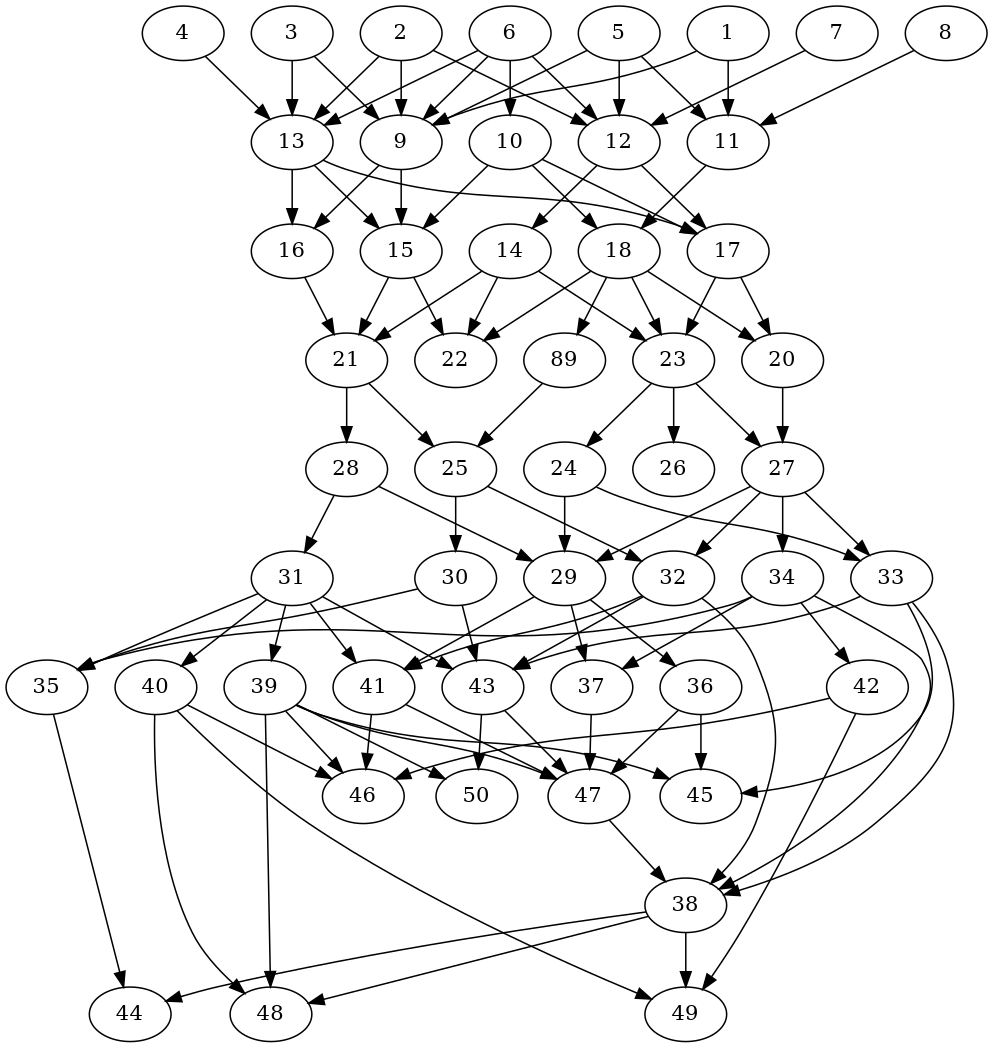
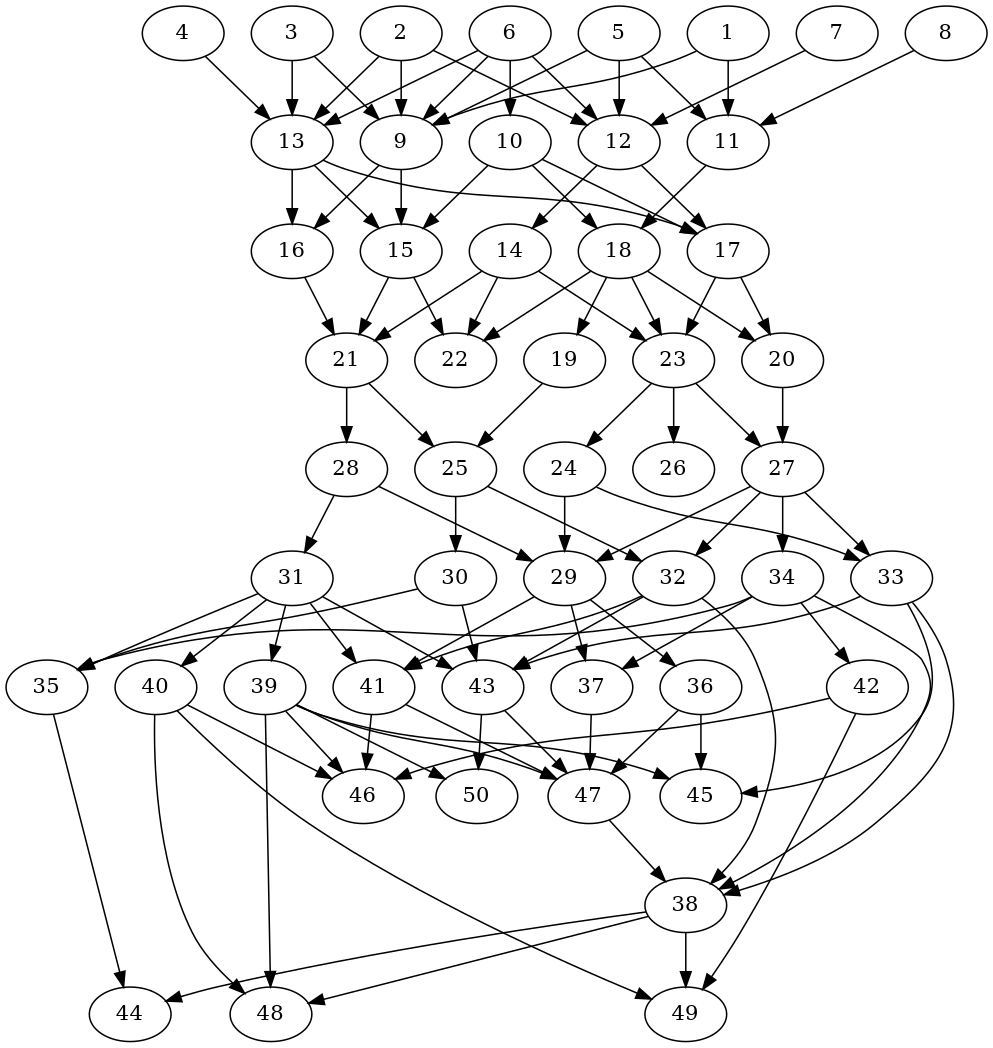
node "89": label "89" -> "19"
